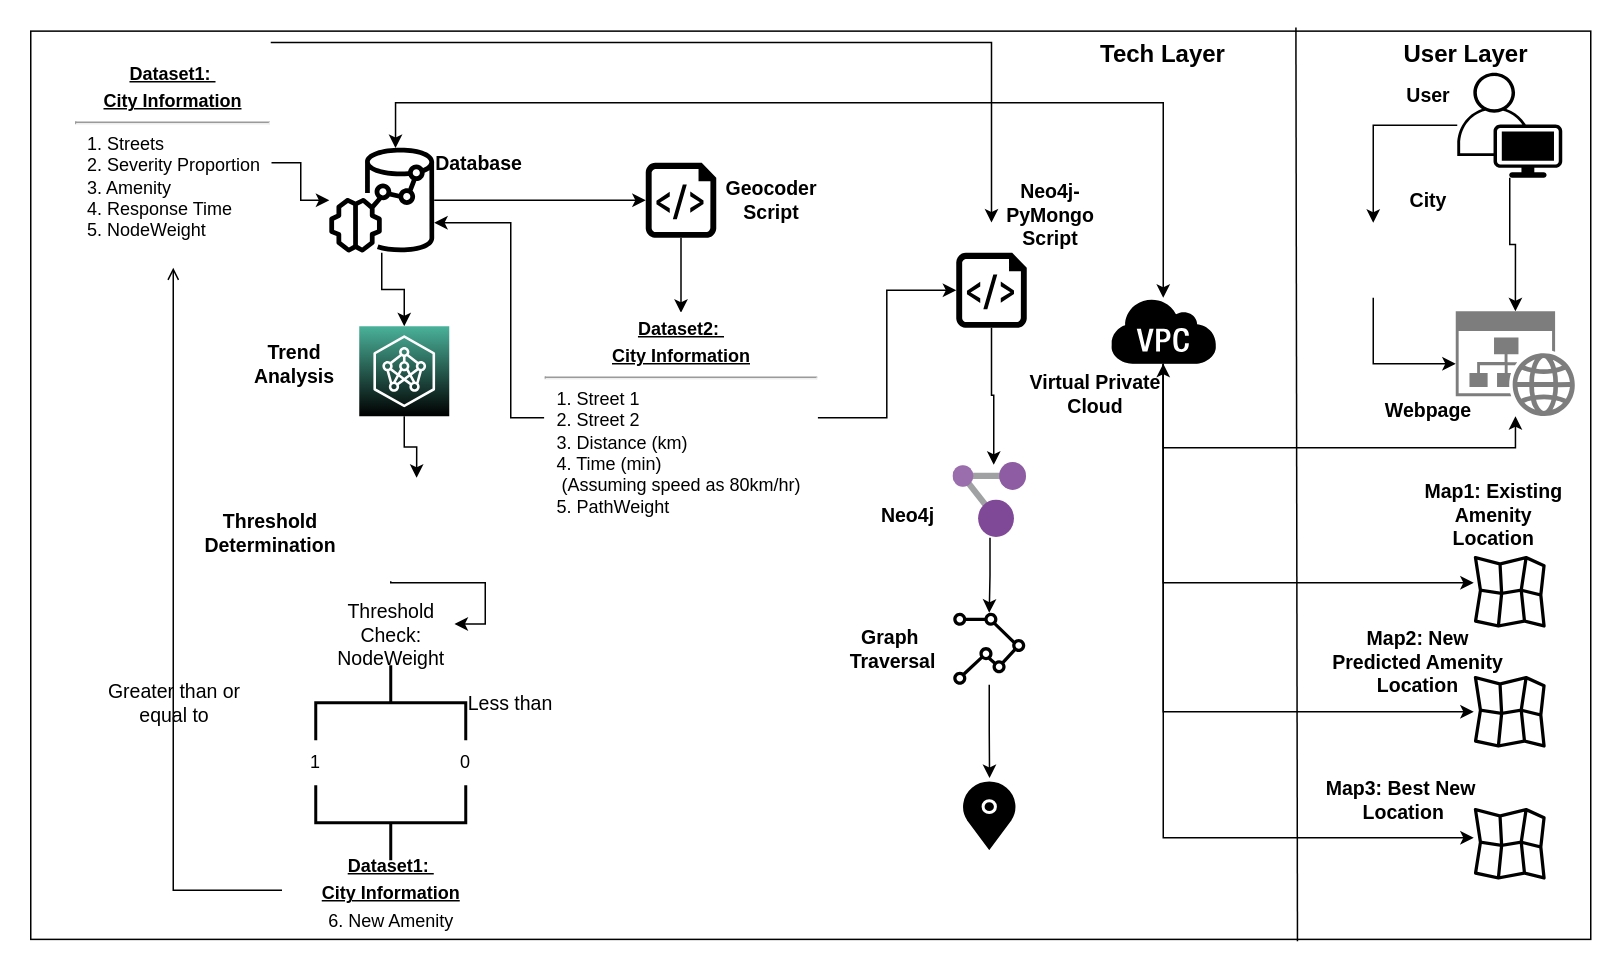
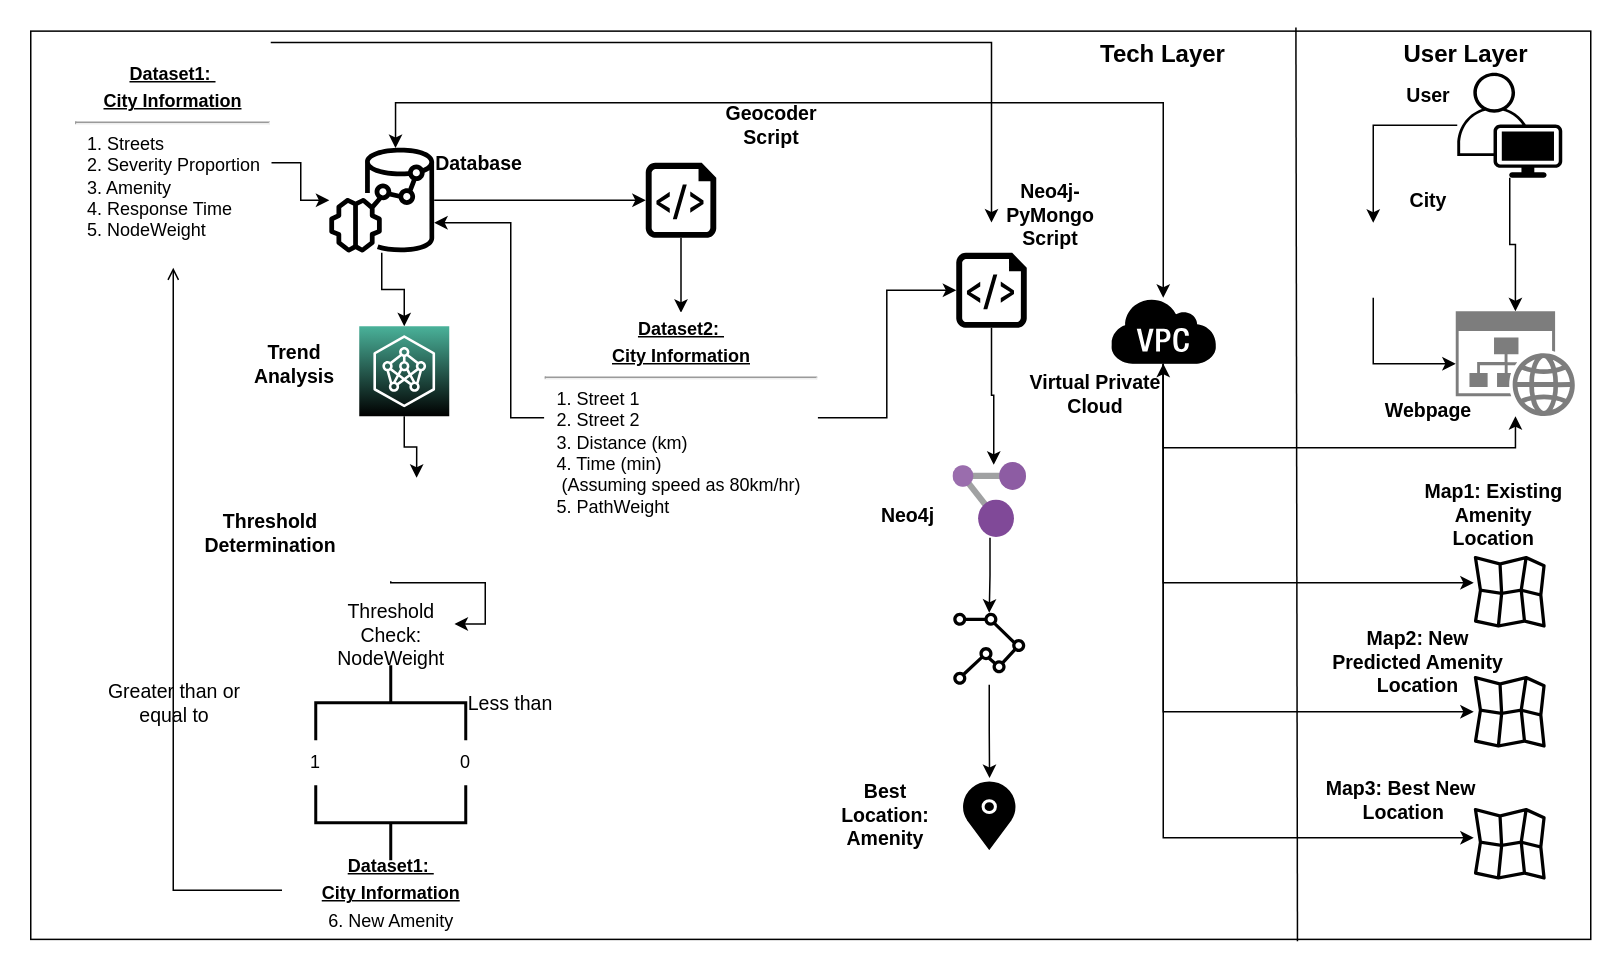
node "Geocoder Script": moved (772, 200) -> (772, 125)
node "Graph Traversal": removed
node "Best Location: Amenity": added
